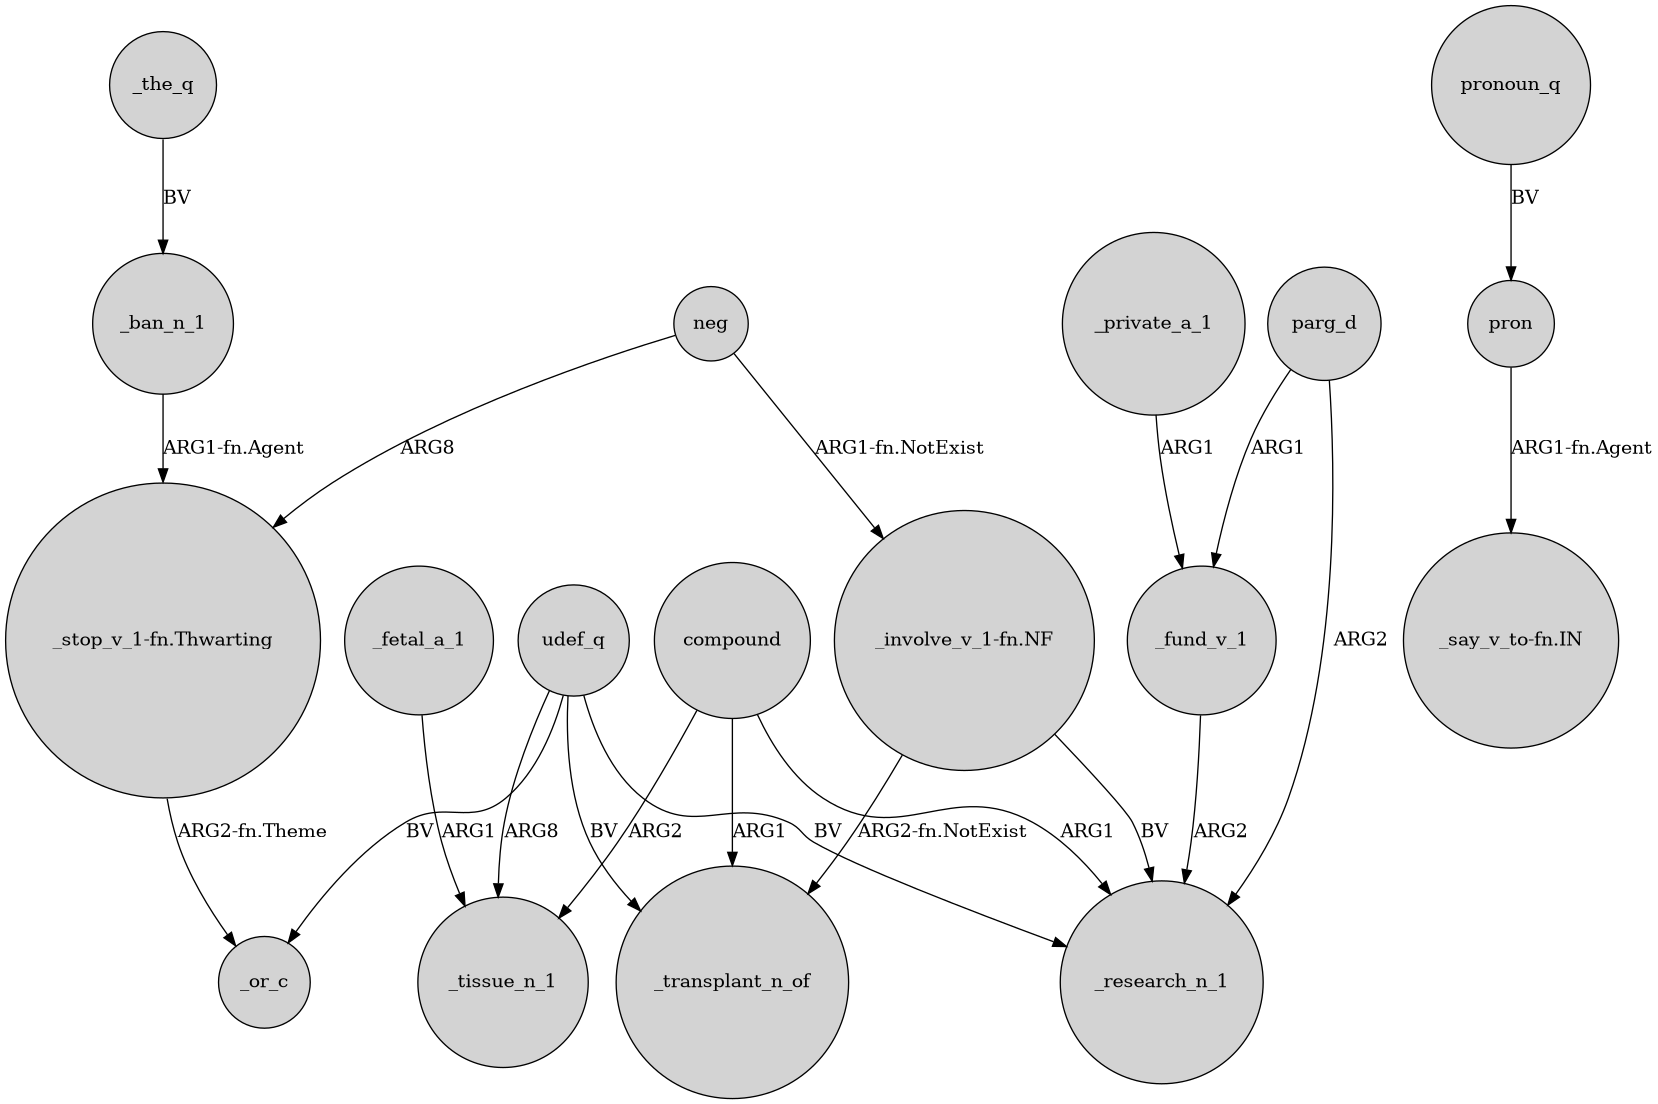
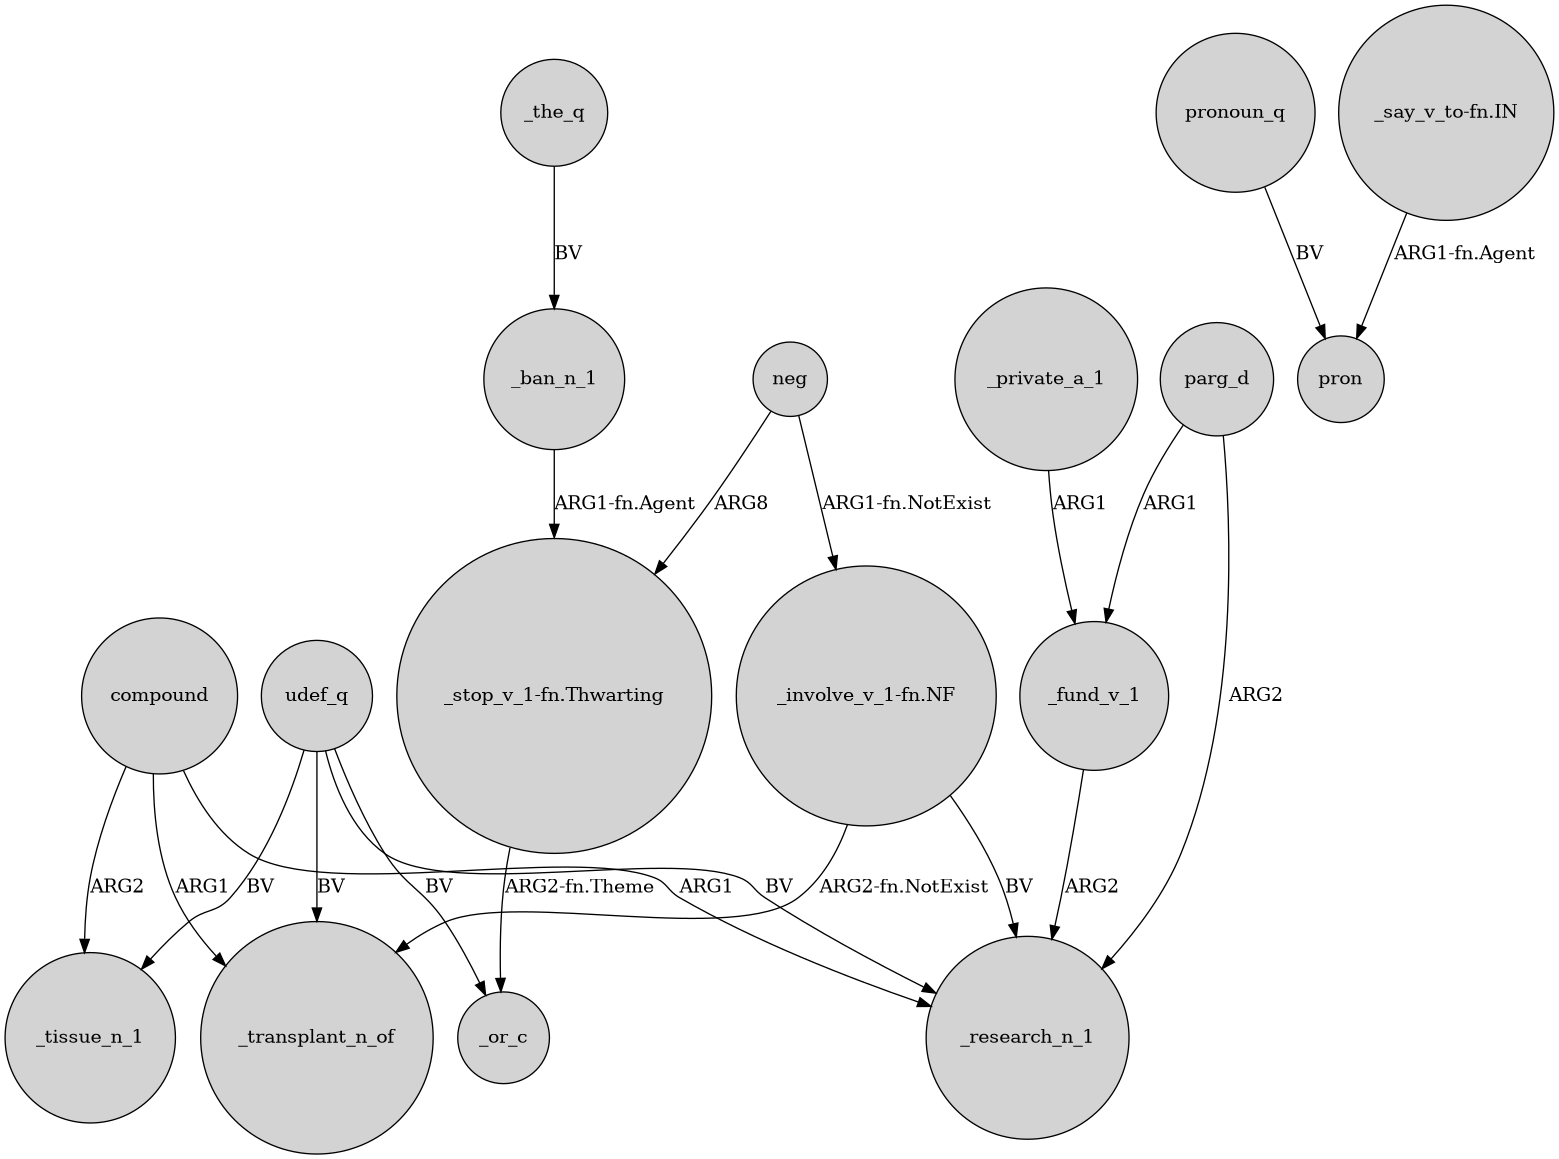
edge "pron" -> "_say_v_to-fn.IN": reversed
node "_fetal_a_1": removed
edge "udef_q" -> "_tissue_n_1": label "ARG8" -> "BV"
